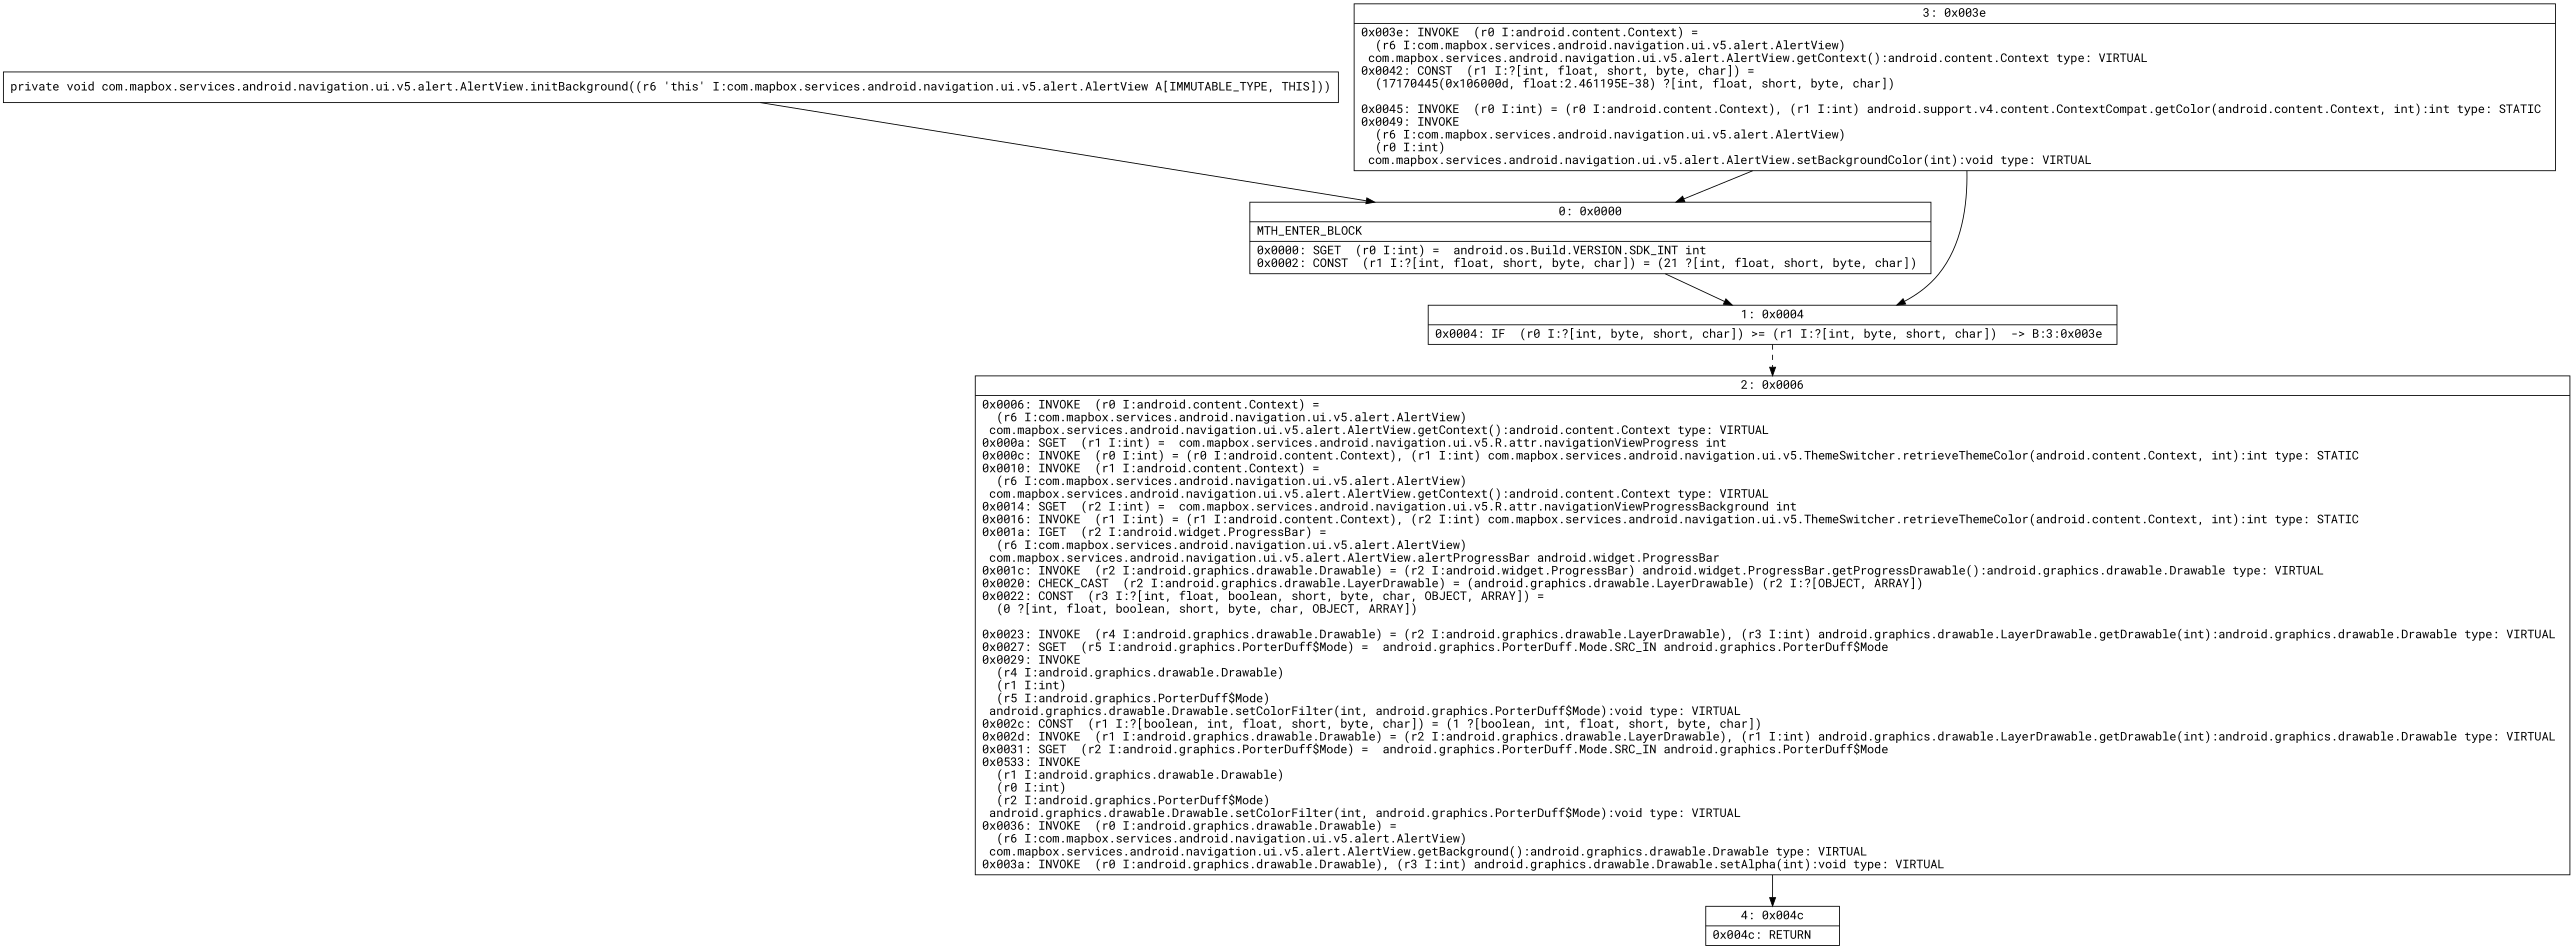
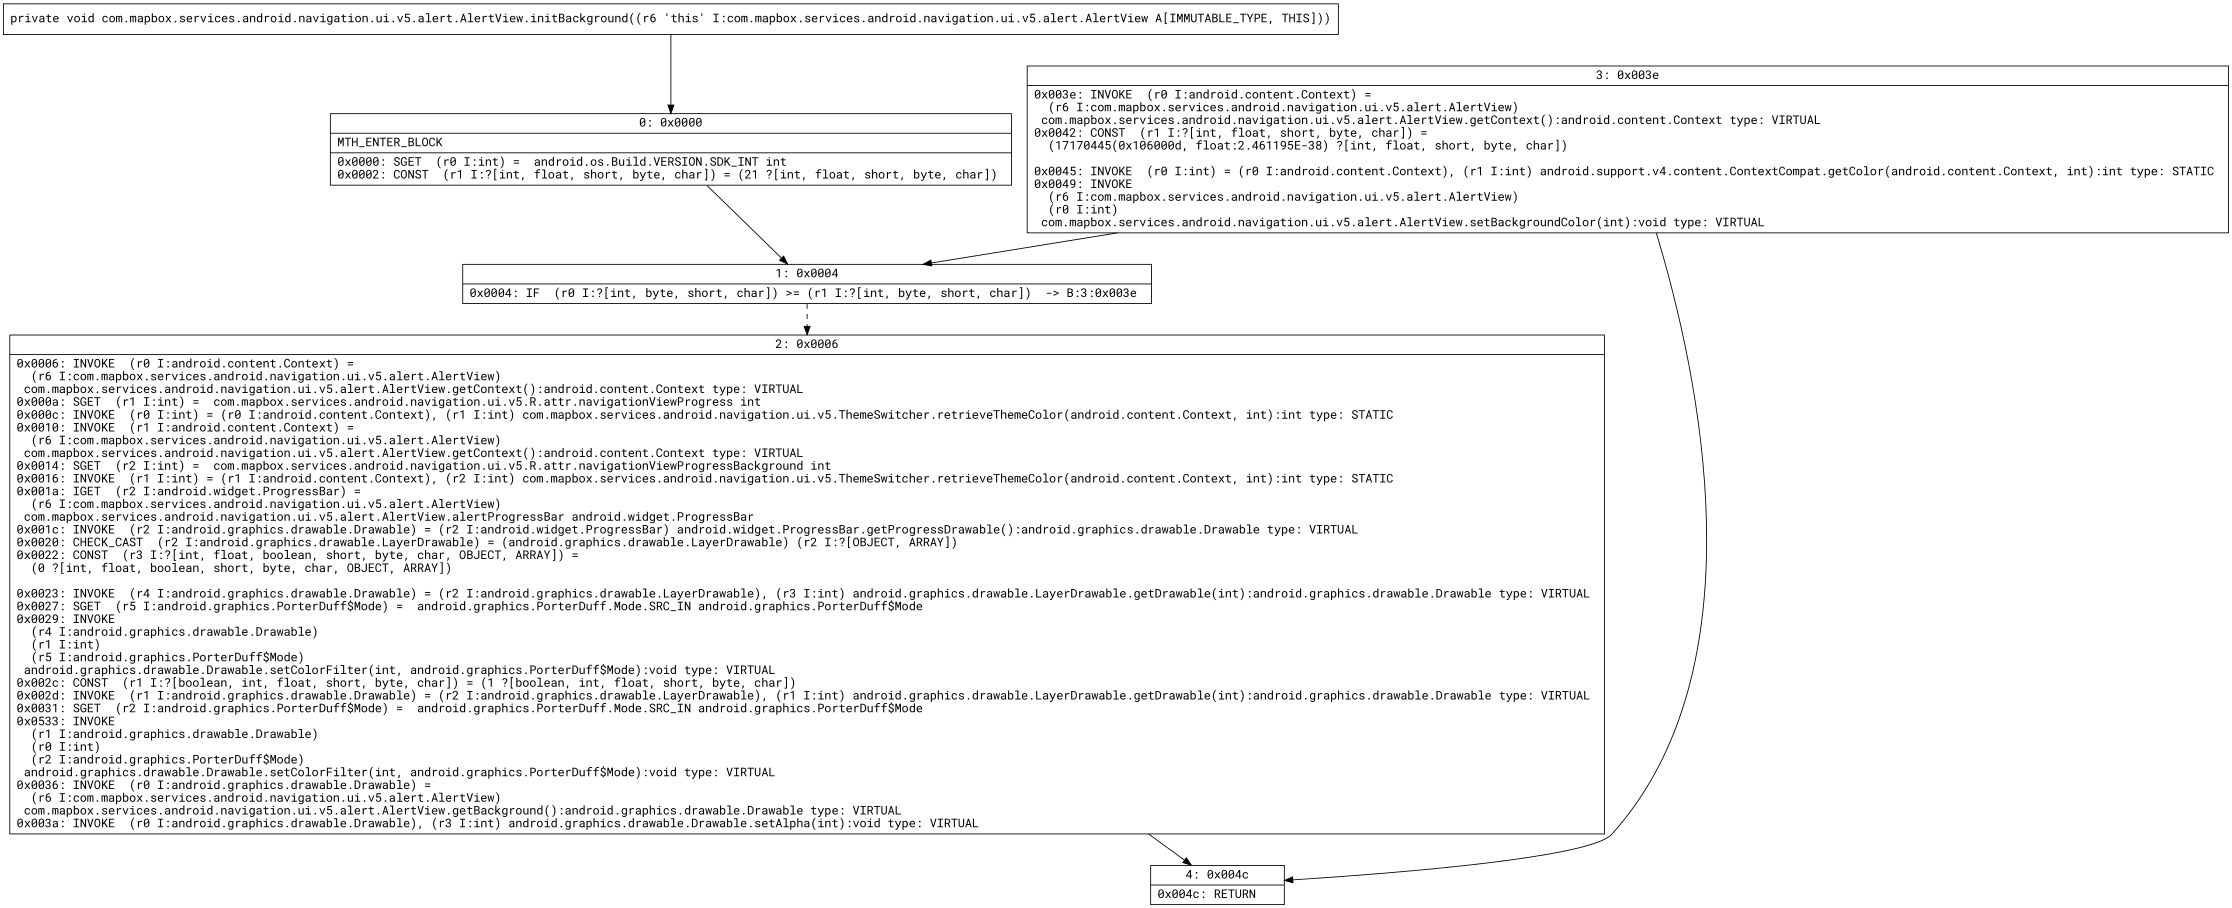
edge "3: 0x003e" -> "0: 0x0000": now "3: 0x003e" -> "4: 0x004c"
